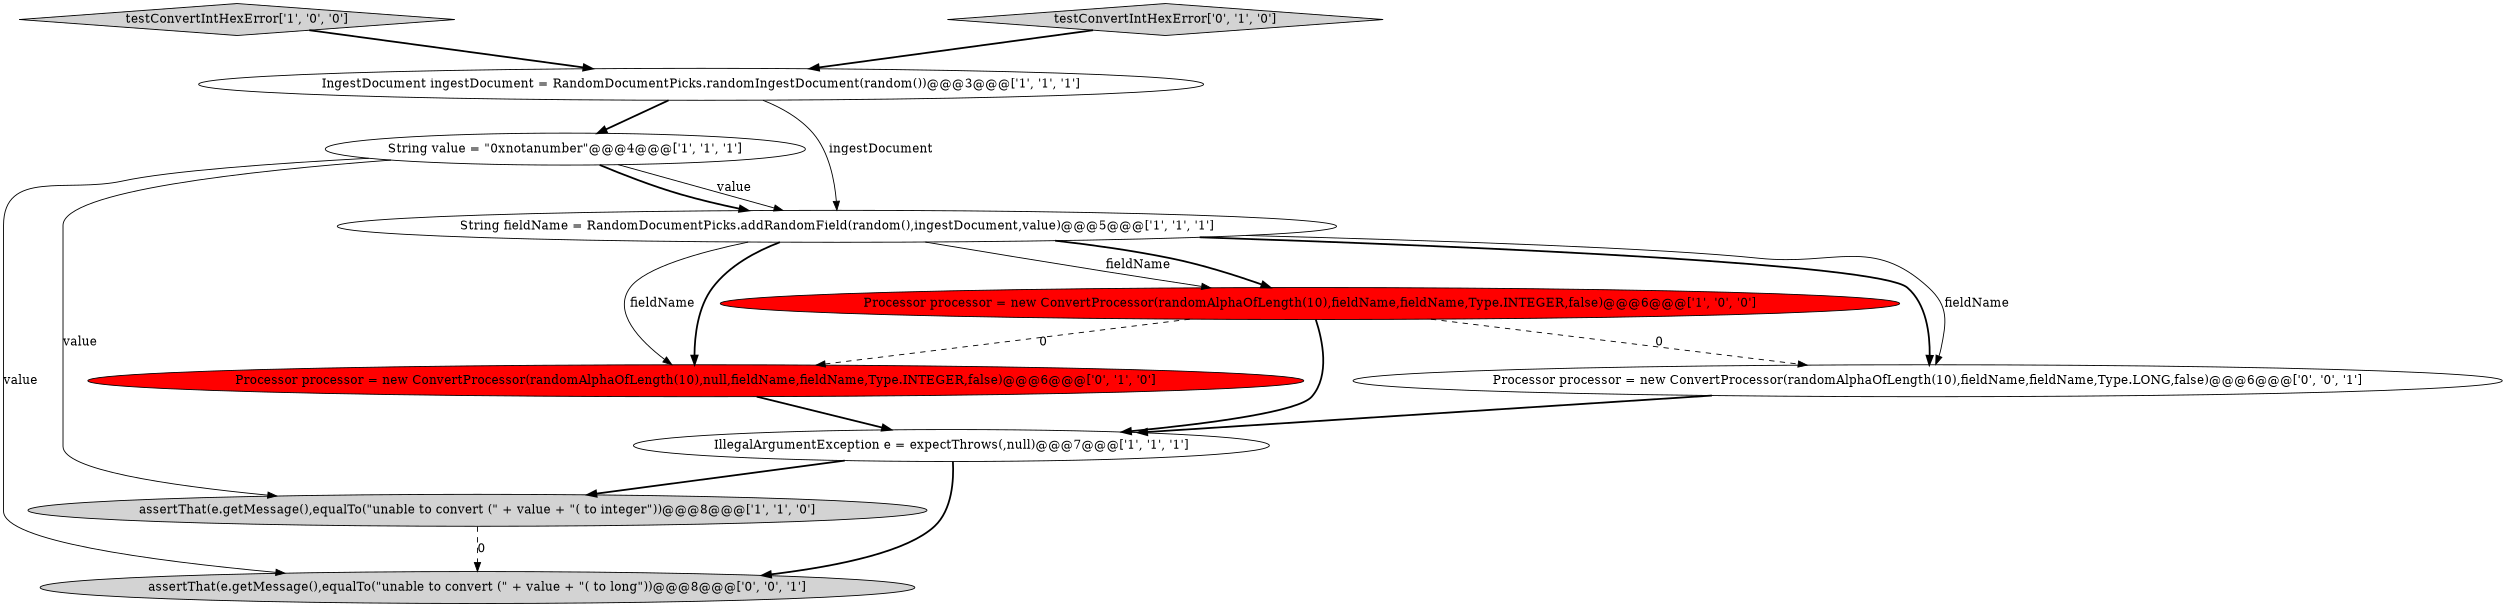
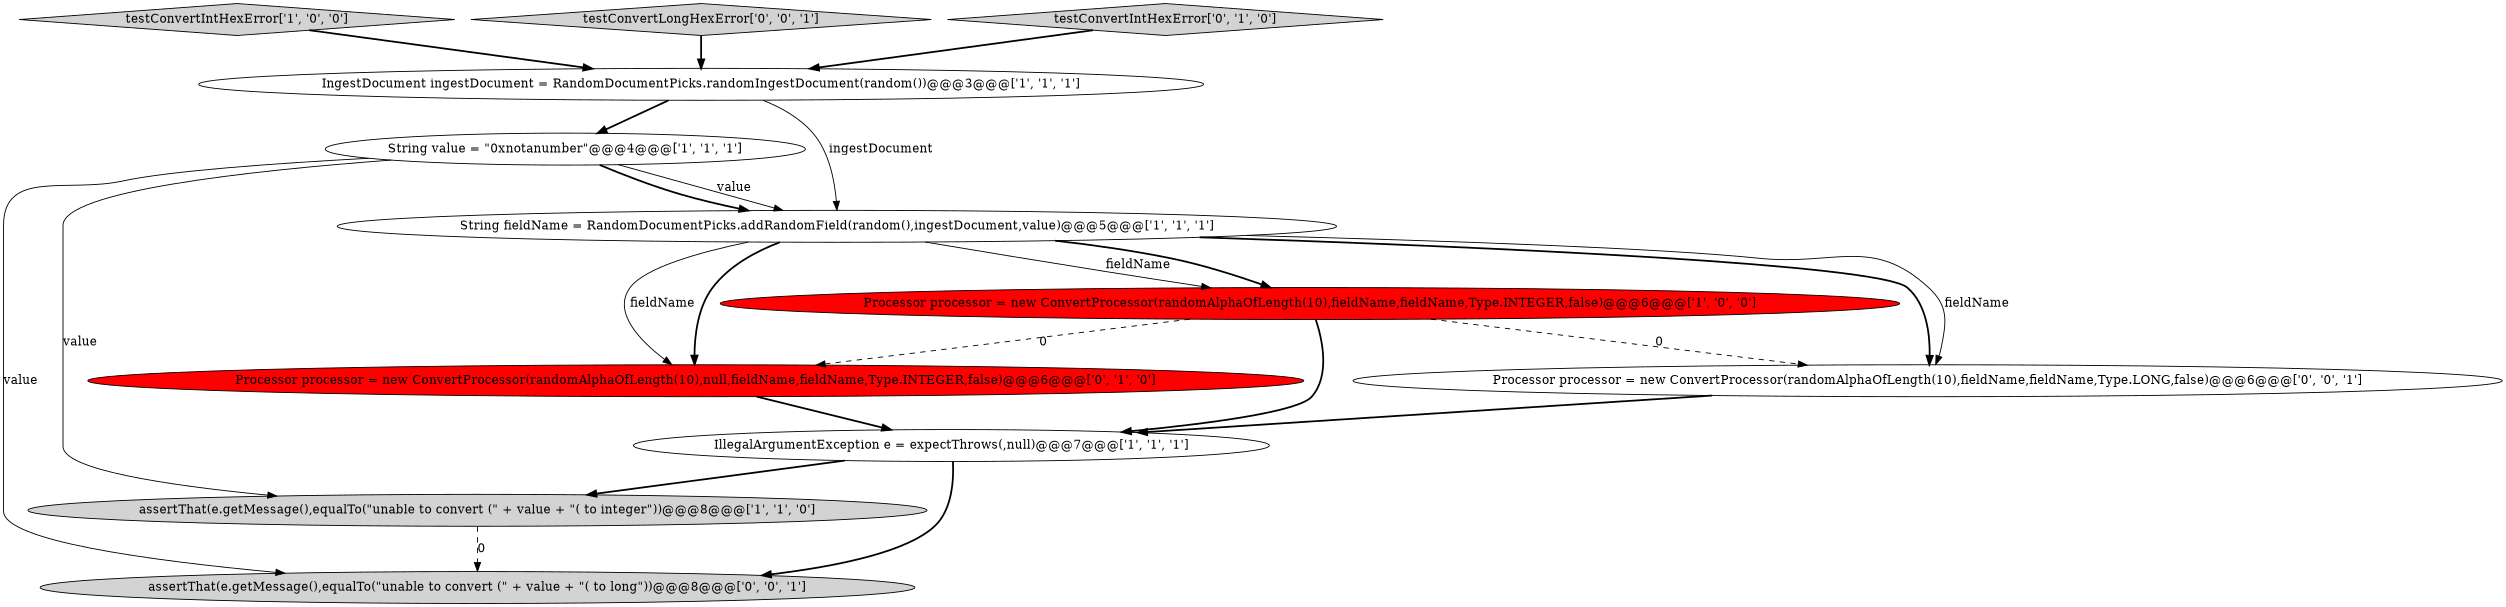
node "testConvertLongHexError['0', '0', '1']": added
